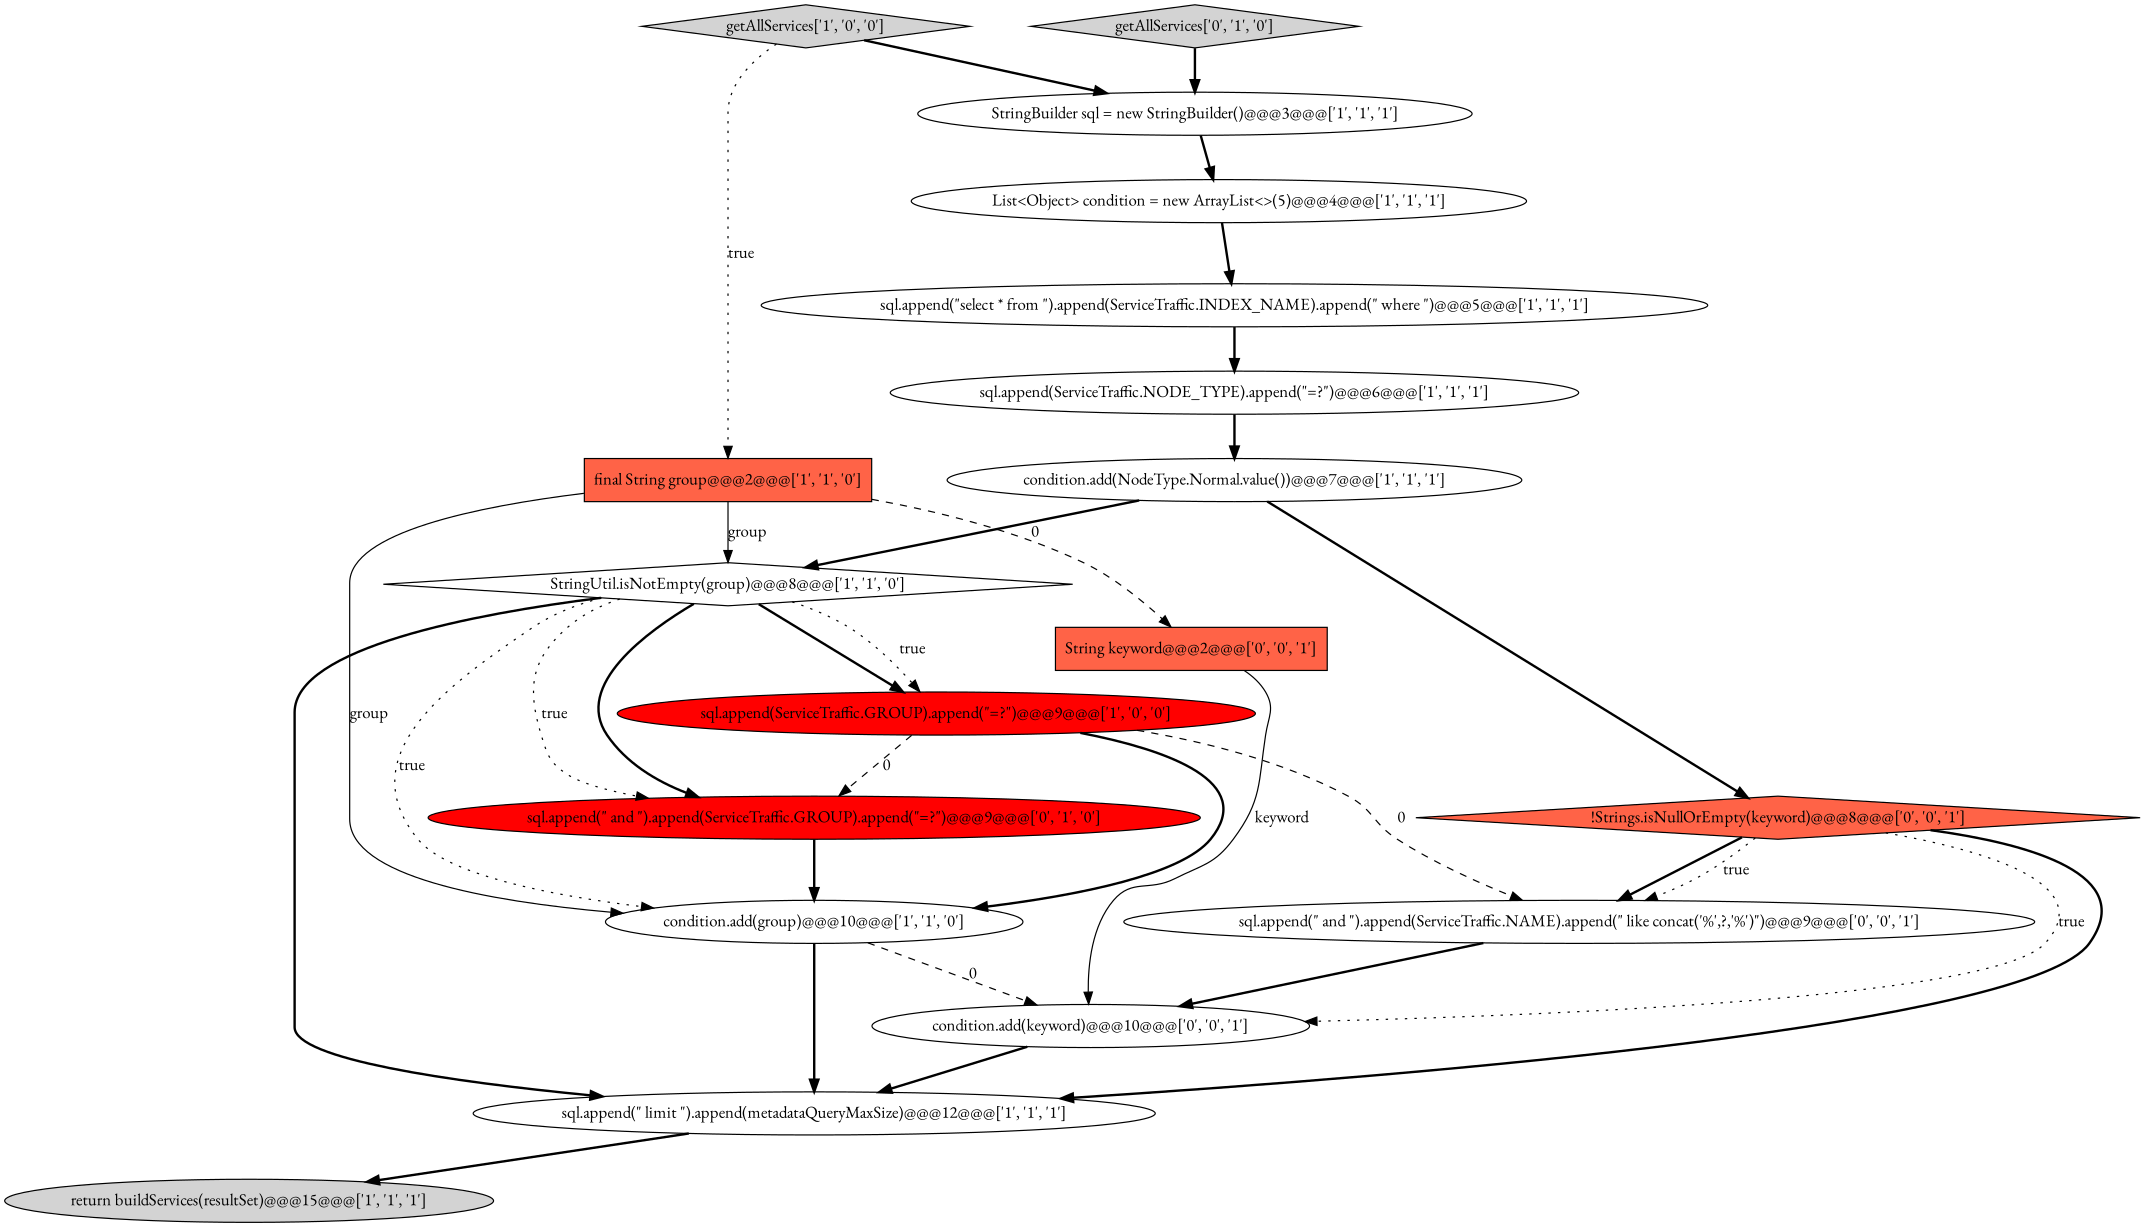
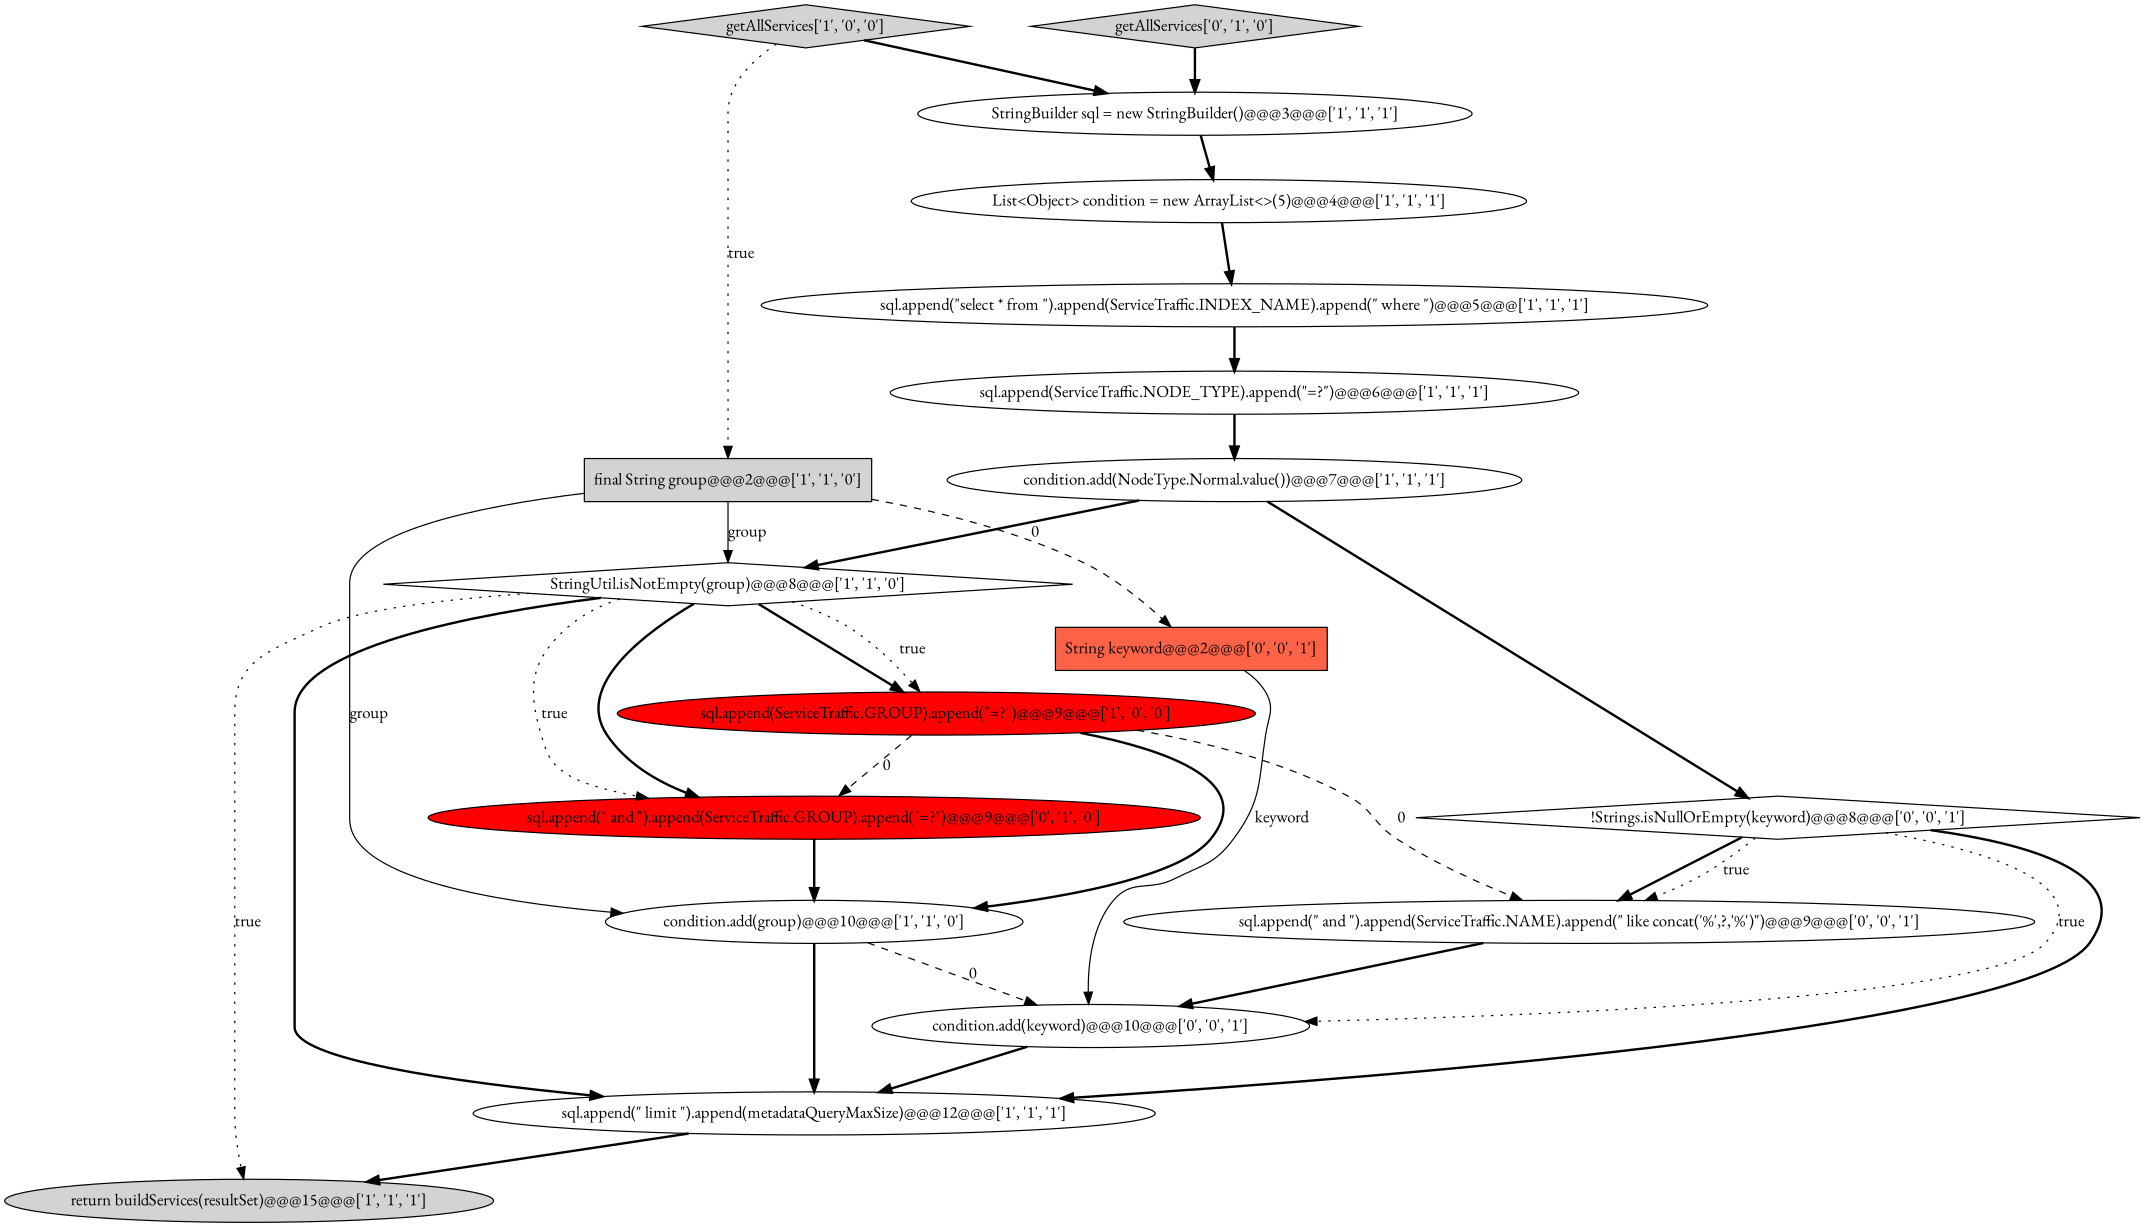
node "final String group@@@2@@@['1', '1', '0']": fillcolor tomato -> lightgray
edge "StringUtil.isNotEmpty(group)@@@8@@@['1', '1', '0']" -> "condition.add(group)@@@10@@@['1', '1', '0']": now "StringUtil.isNotEmpty(group)@@@8@@@['1', '1', '0']" -> "return buildServices(resultSet)@@@15@@@['1', '1', '1']"
node "!Strings.isNullOrEmpty(keyword)@@@8@@@['0', '0', '1']": fillcolor tomato -> white
